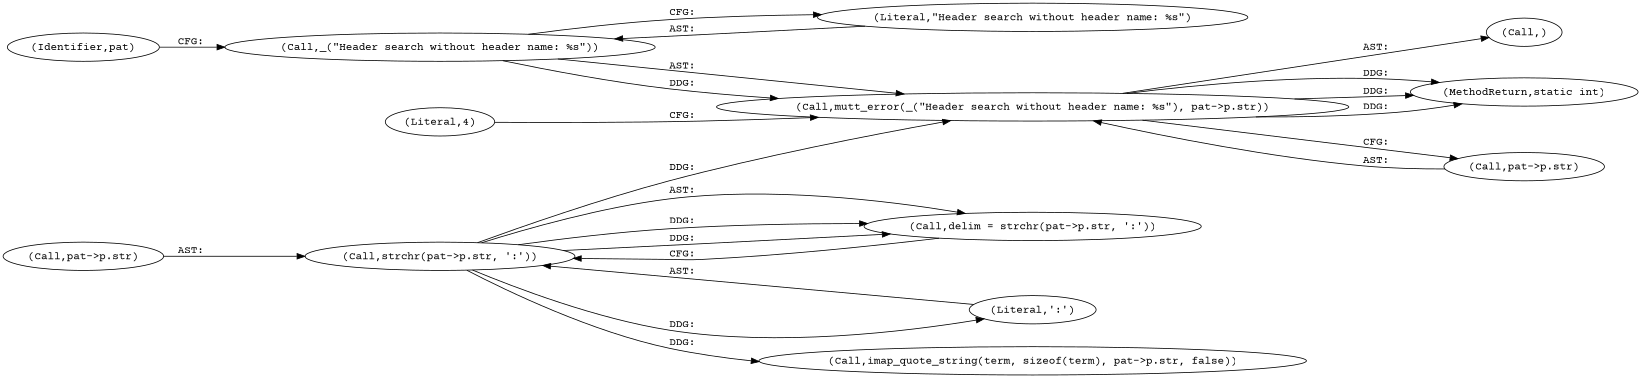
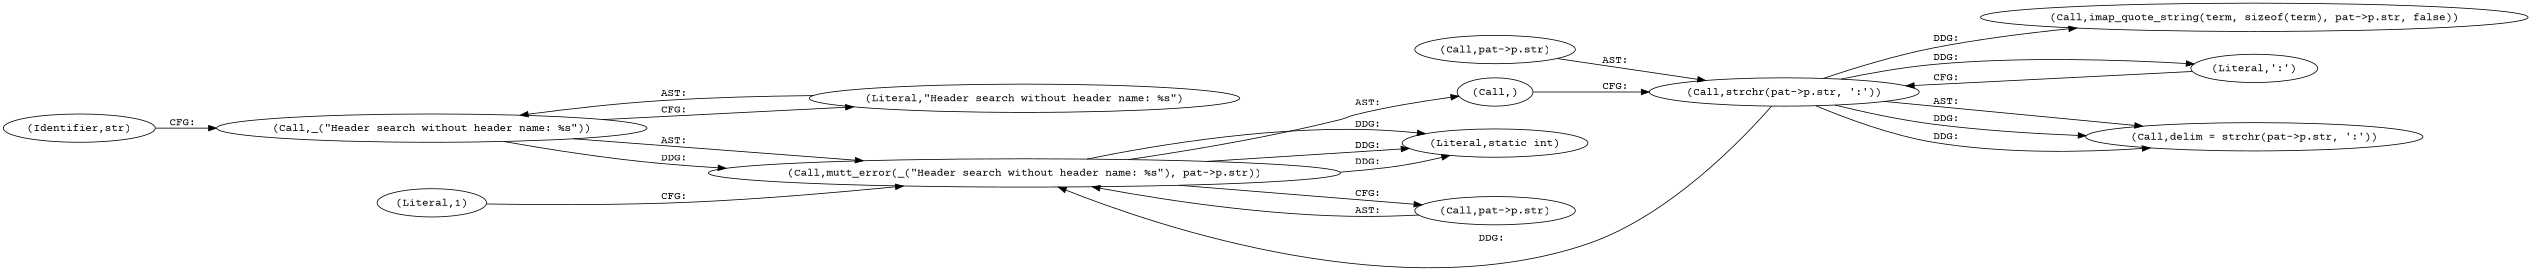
node "(Identifier,pat)": label "(Identifier,pat)" -> "(Identifier,str)"
node "(MethodReturn,static int)": label "(MethodReturn,static int)" -> "(Literal,static int)"
node "(Literal,4)": label "(Literal,4)" -> "(Literal,1)"
edge "(Call,delim = strchr(pat->p.str, ':'))" -> "(Call,strchr(pat->p.str, ':'))": now "(Call,)" -> "(Call,strchr(pat->p.str, ':'))"
edge "(Literal,':')" -> "(Call,strchr(pat->p.str, ':'))": label "AST: " -> "CFG: "
